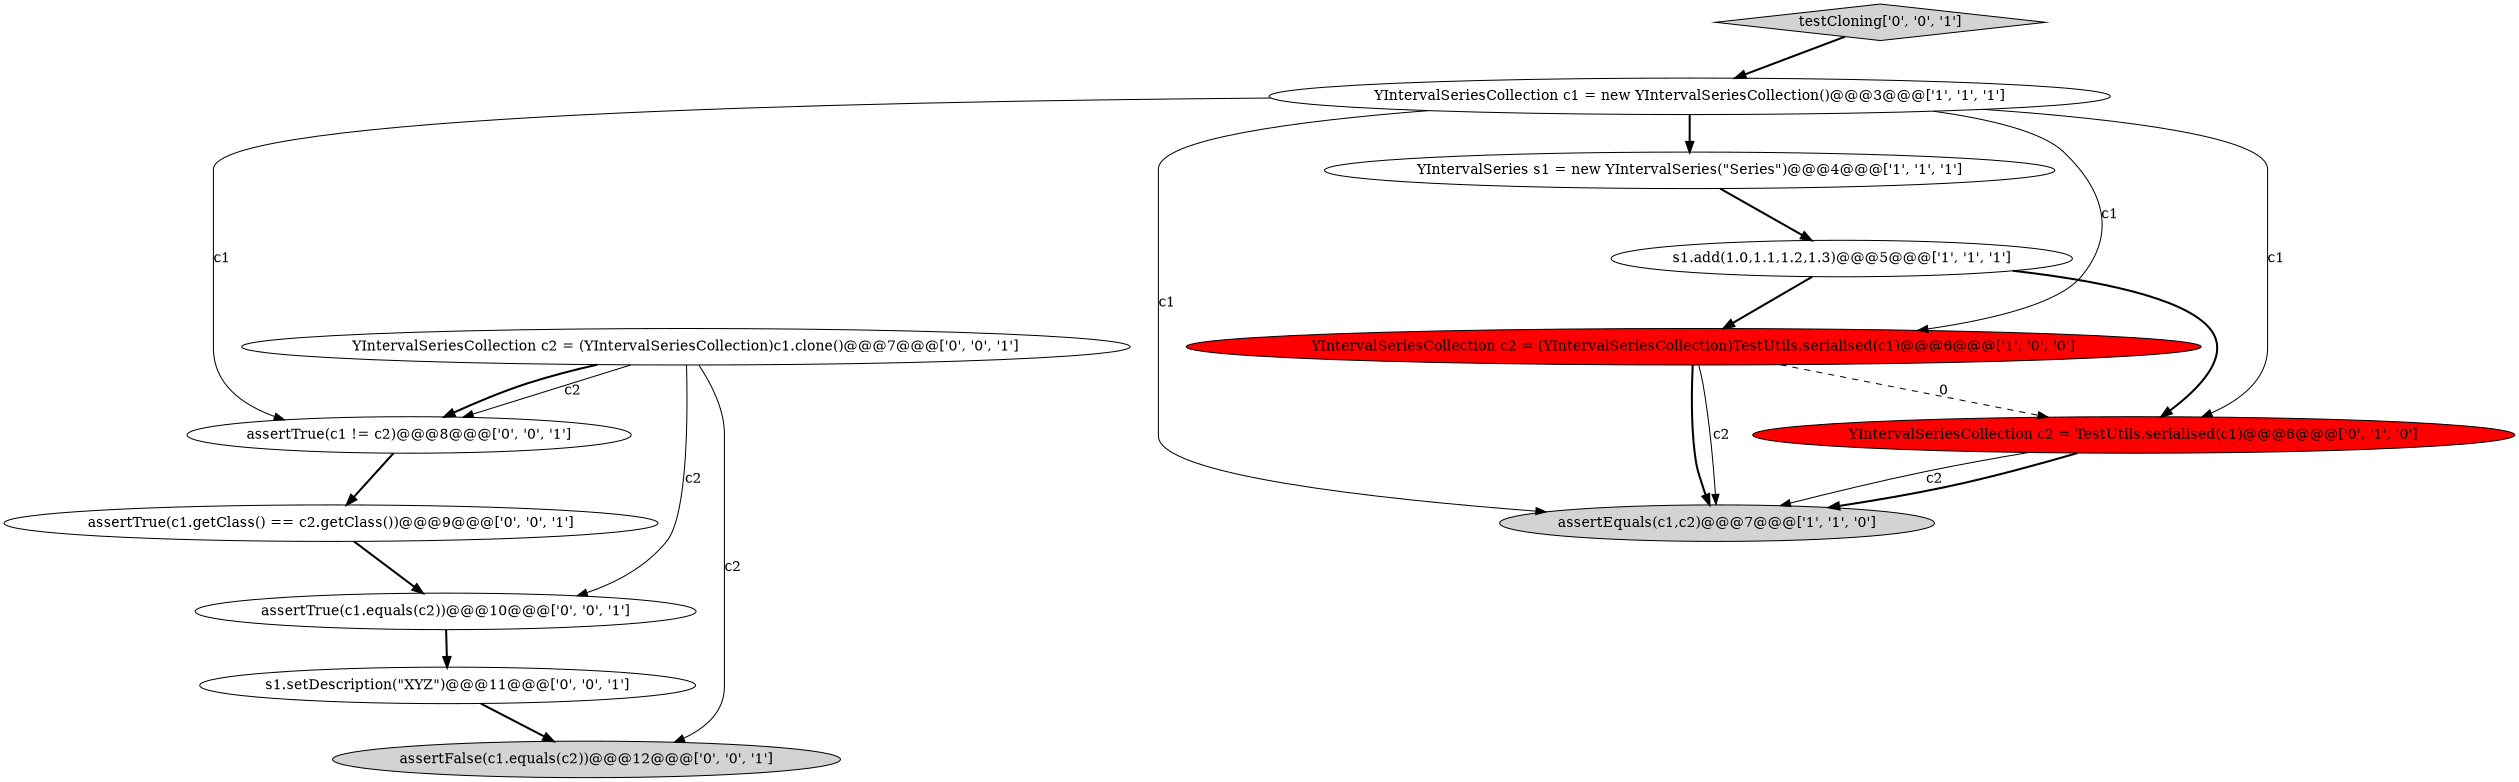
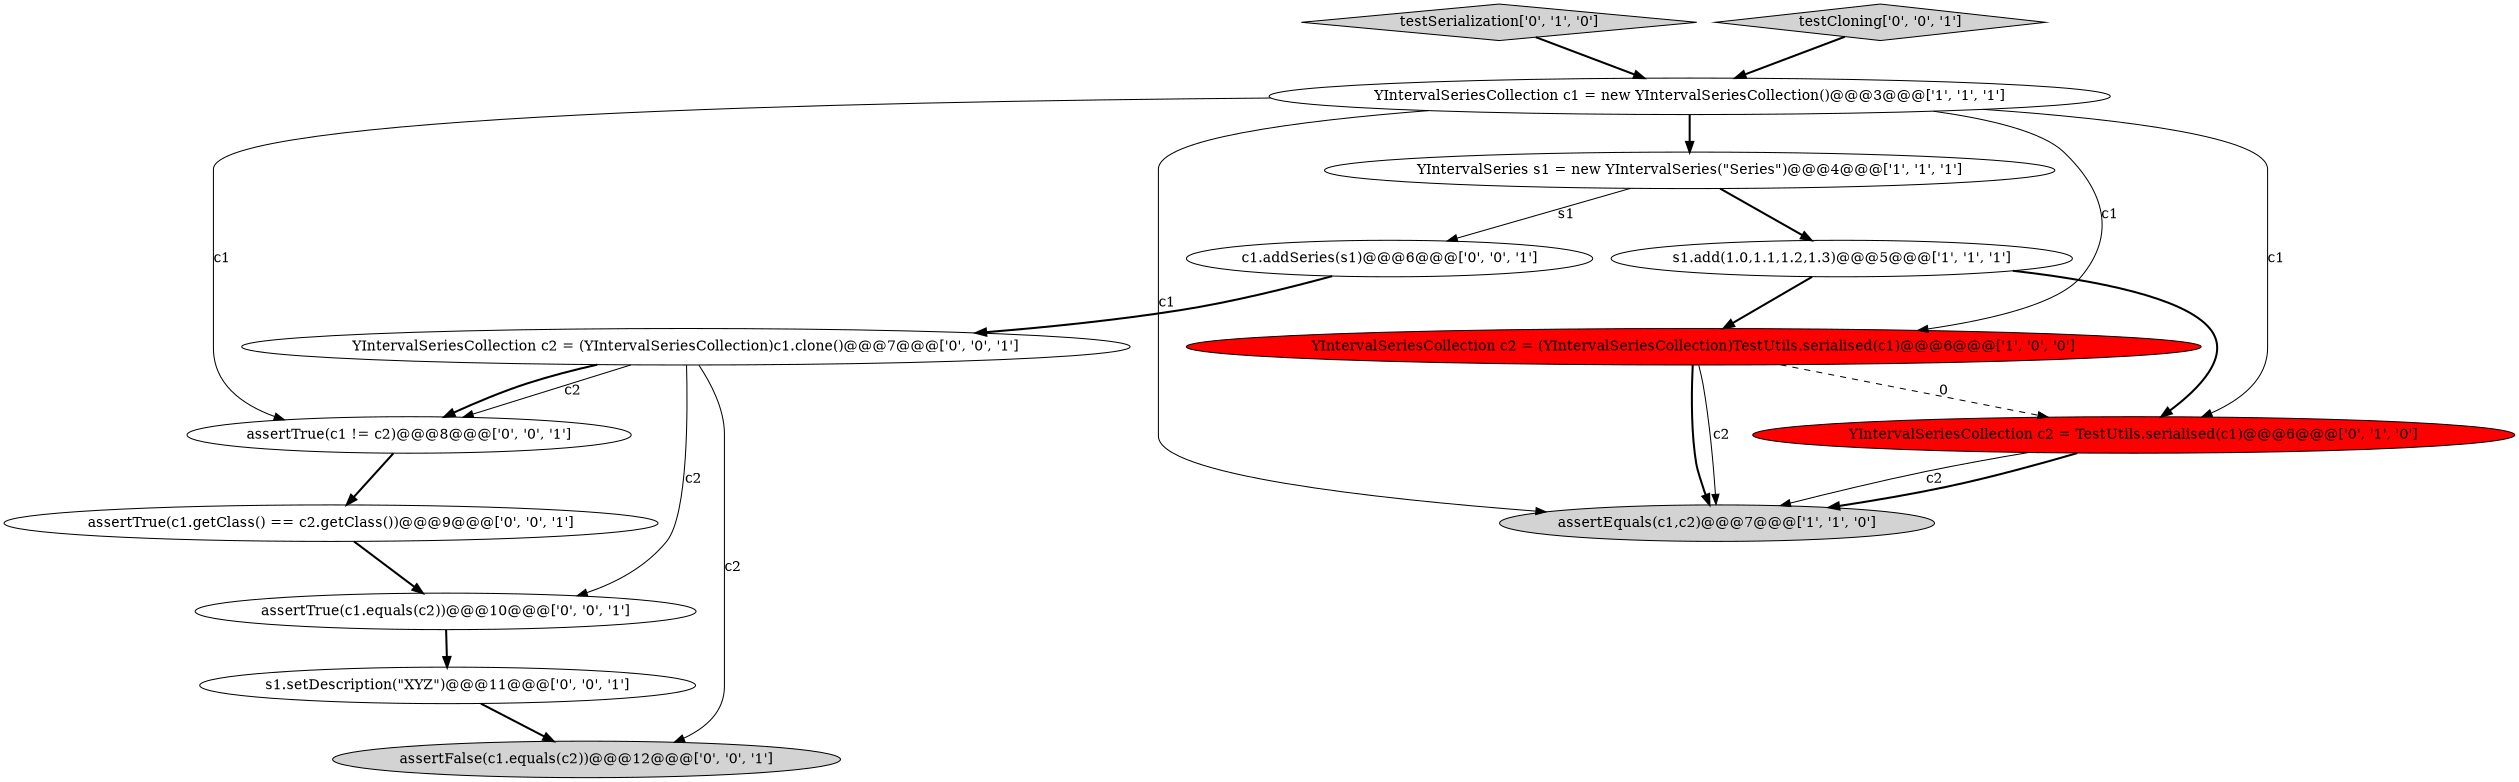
node "testSerialization['0', '1', '0']": added
node "c1.addSeries(s1)@@@6@@@['0', '0', '1']": added
